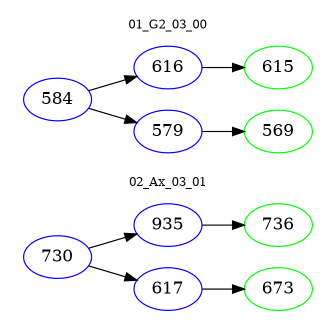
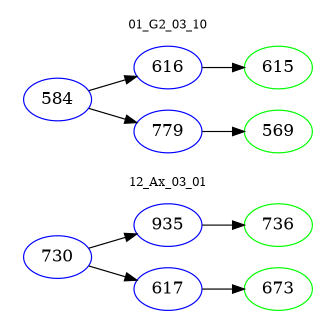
cluster "01_G2_03_00": label "01_G2_03_00" -> "01_G2_03_10"
node "579": label "579" -> "779"
cluster "02_Ax_03_01": label "02_Ax_03_01" -> "12_Ax_03_01"
